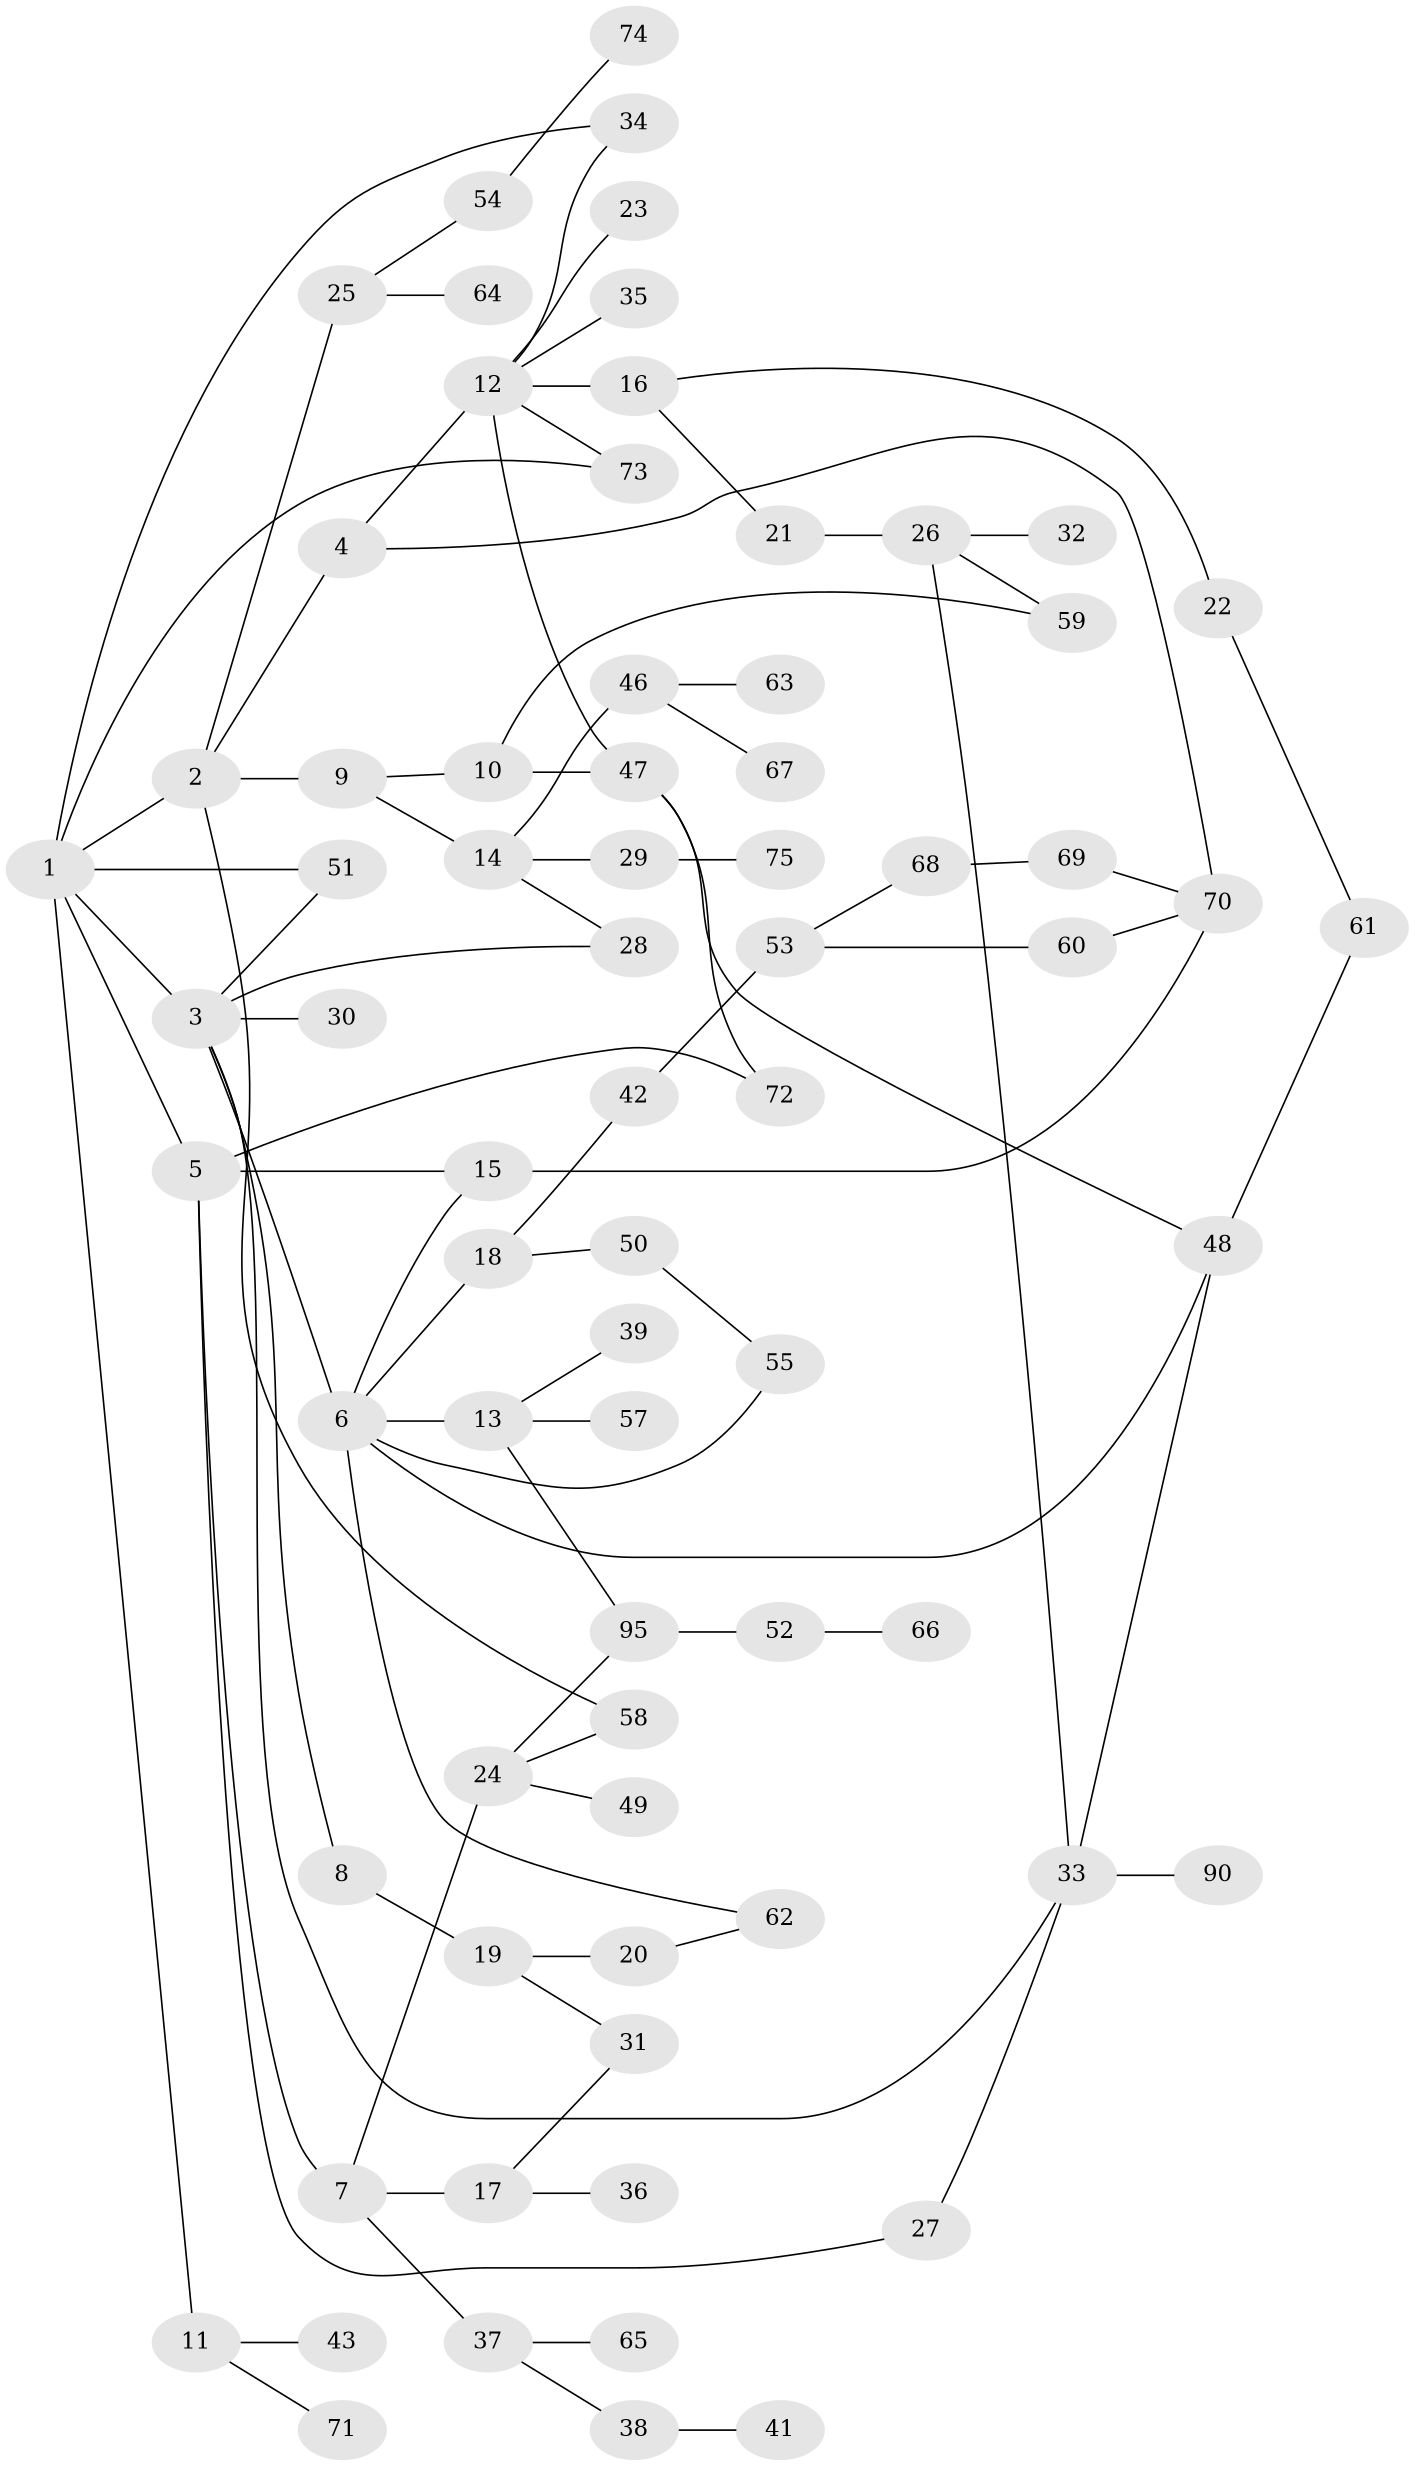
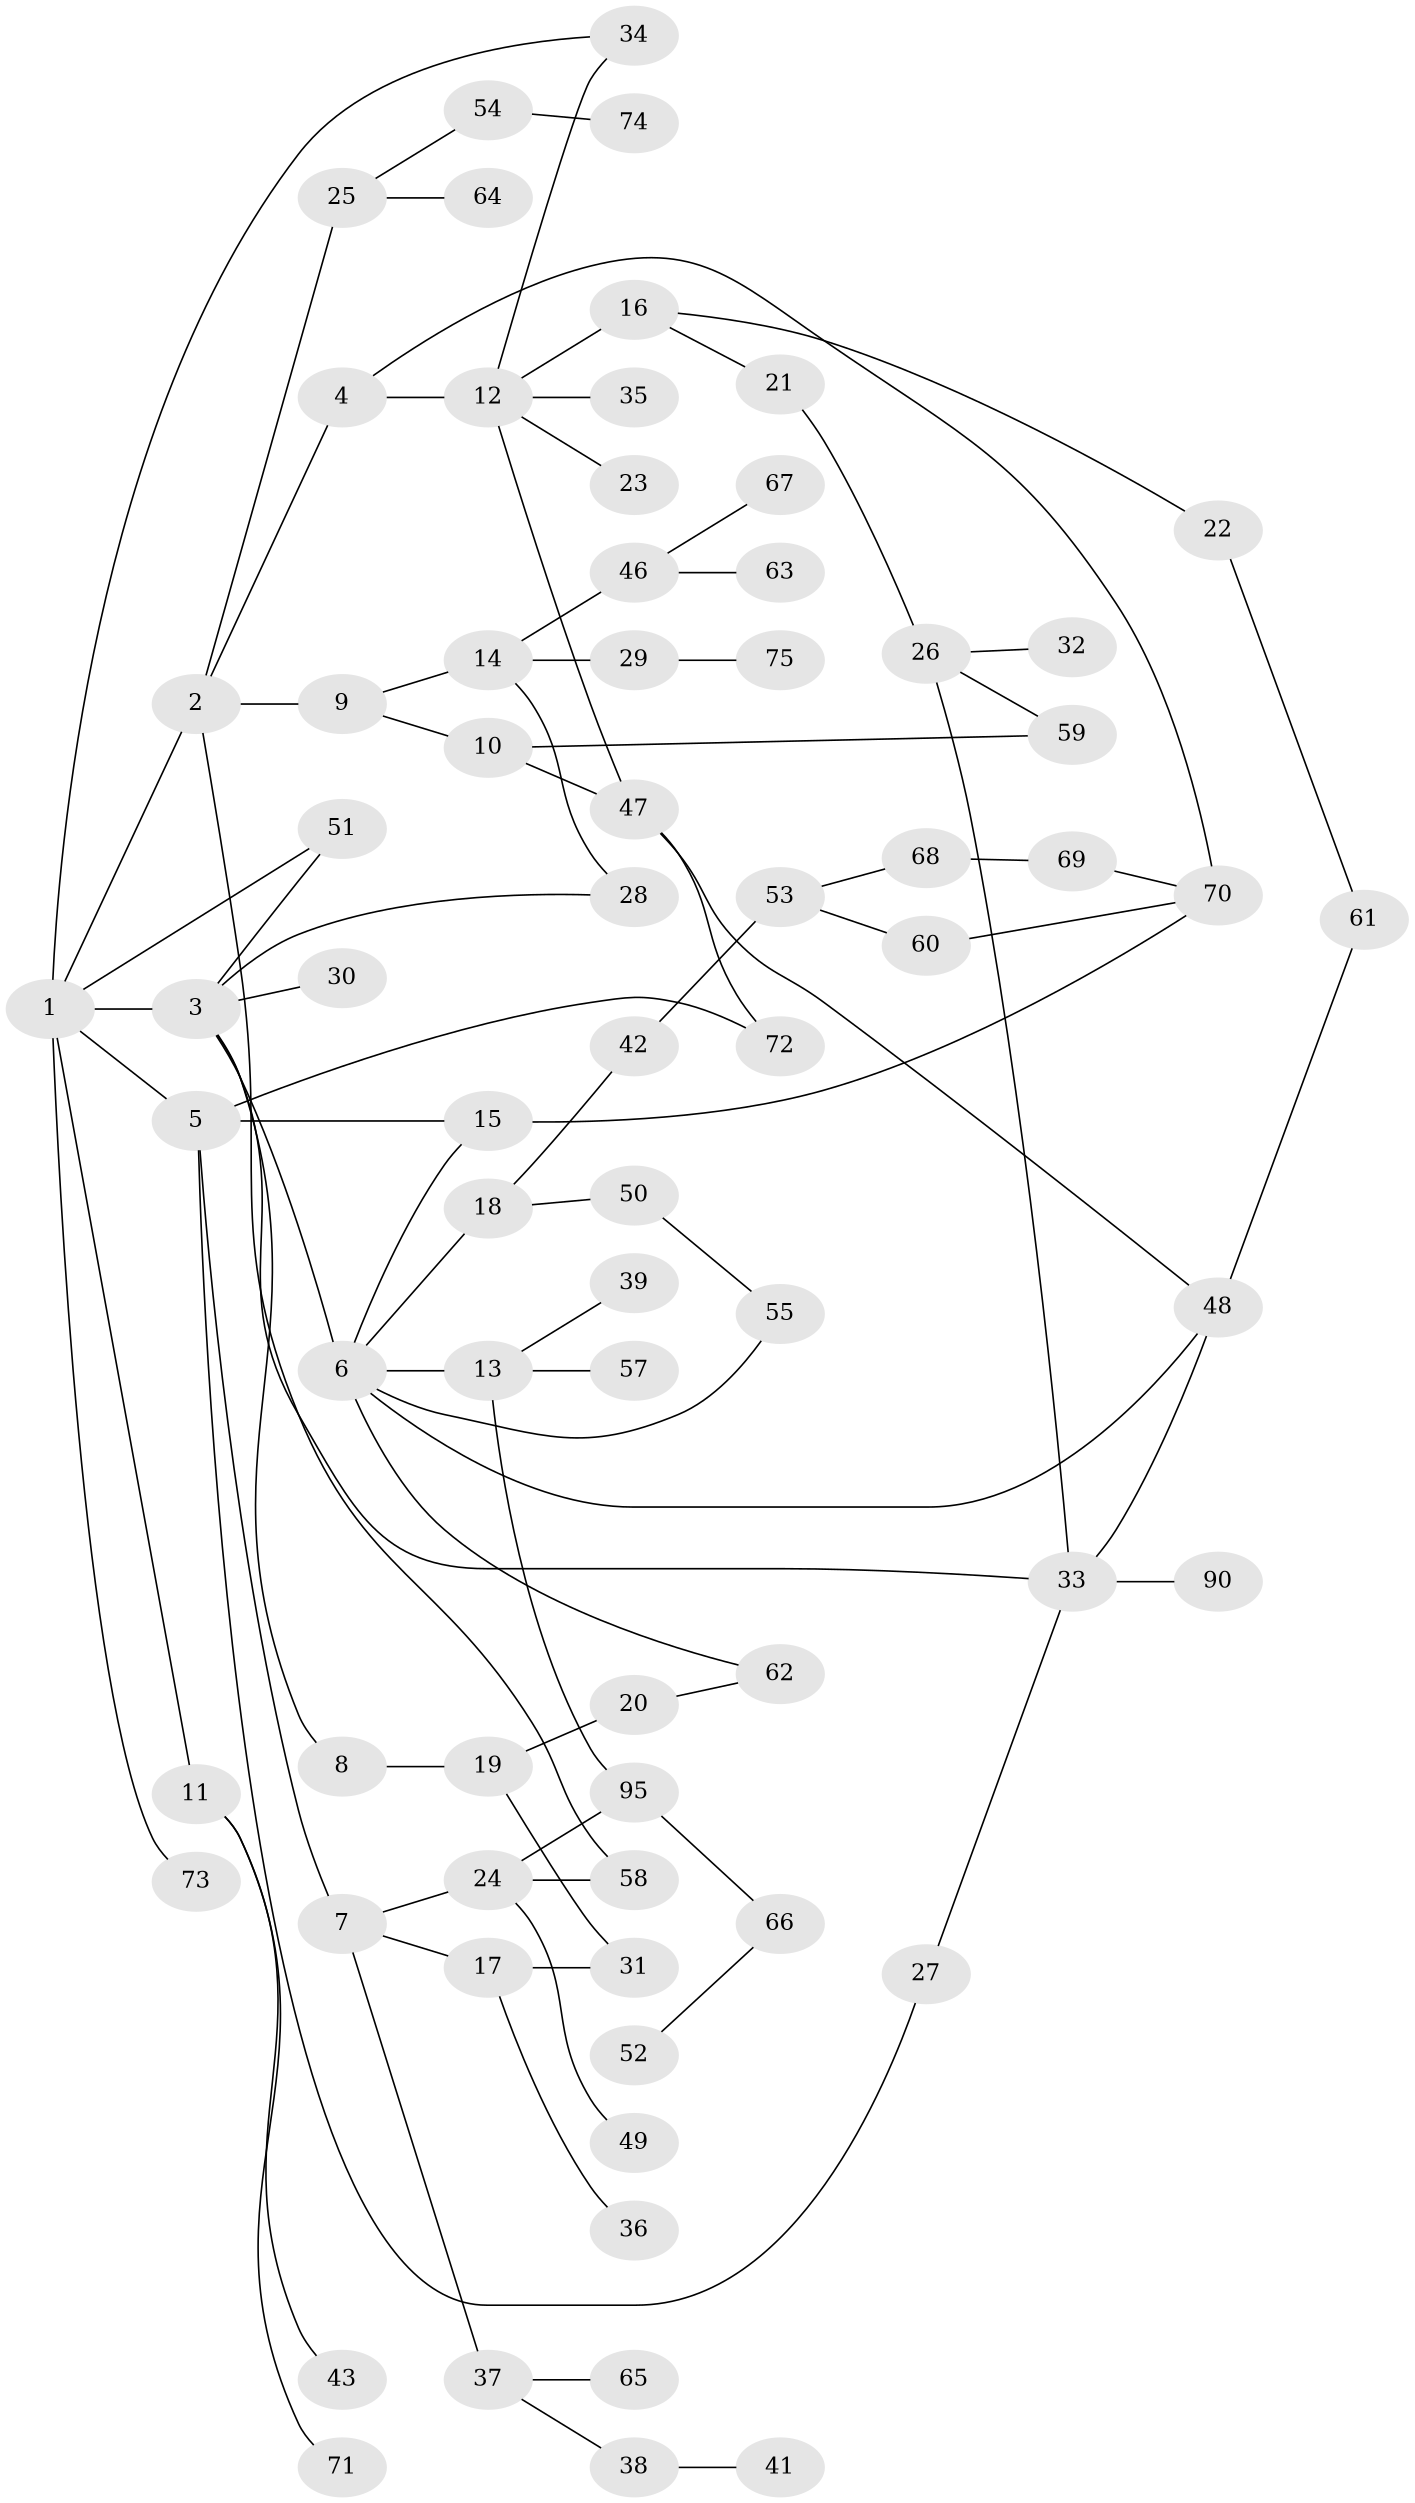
edge "12" -- "73": removed
edge "95" -- "52": now "95" -- "66"
